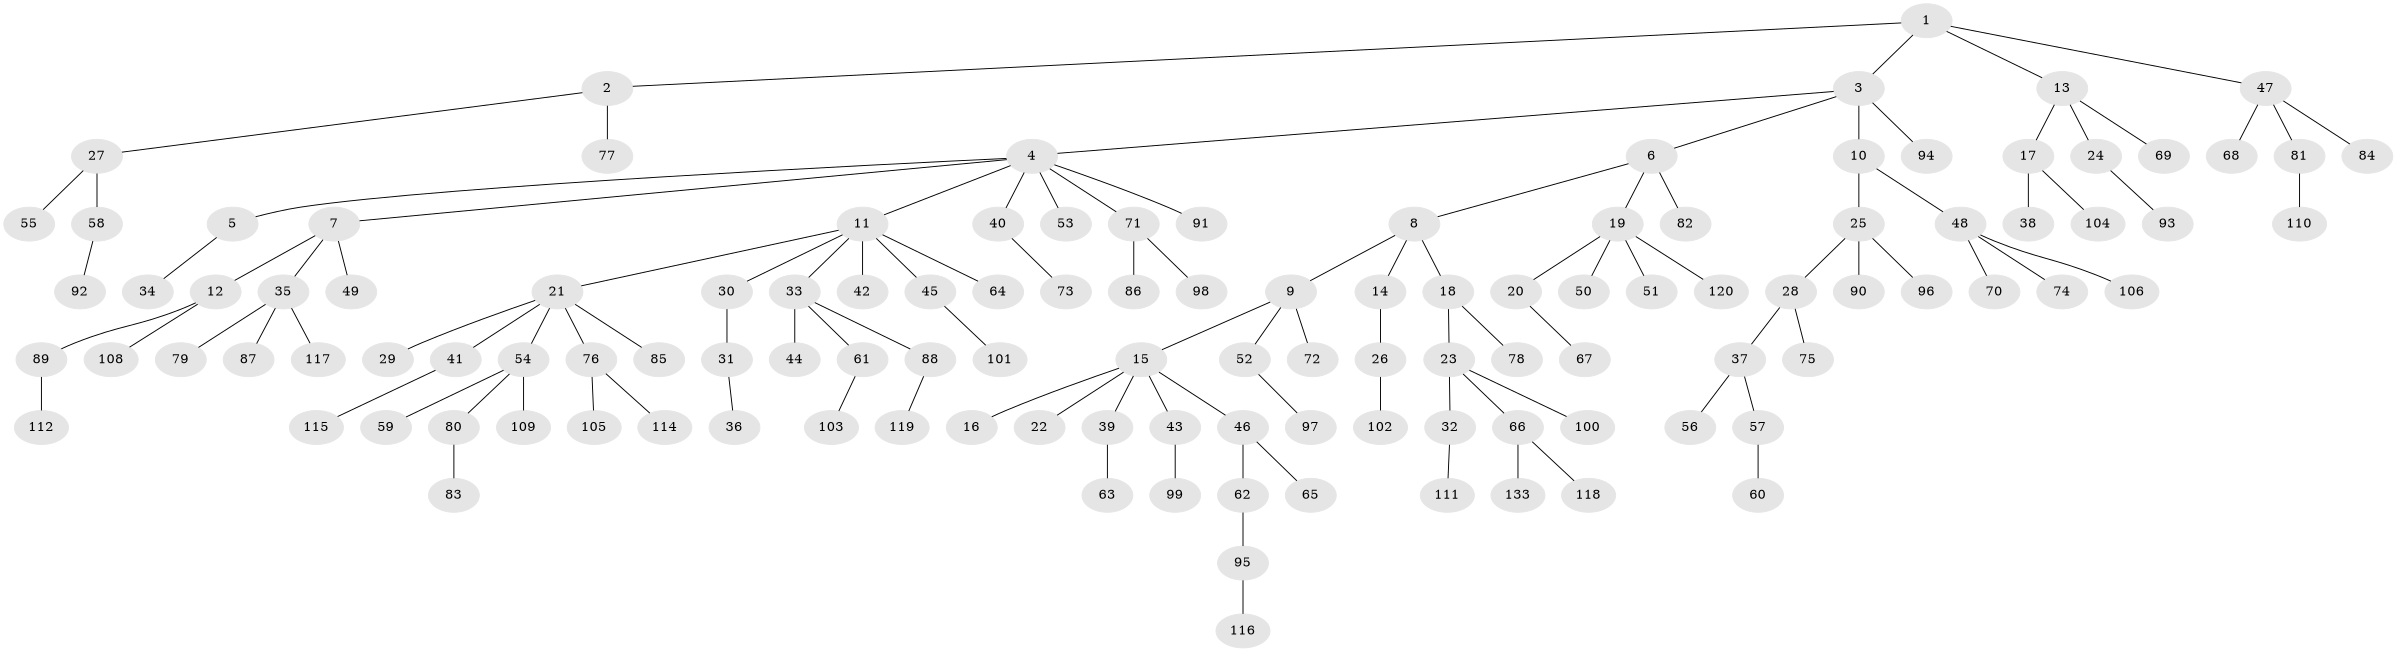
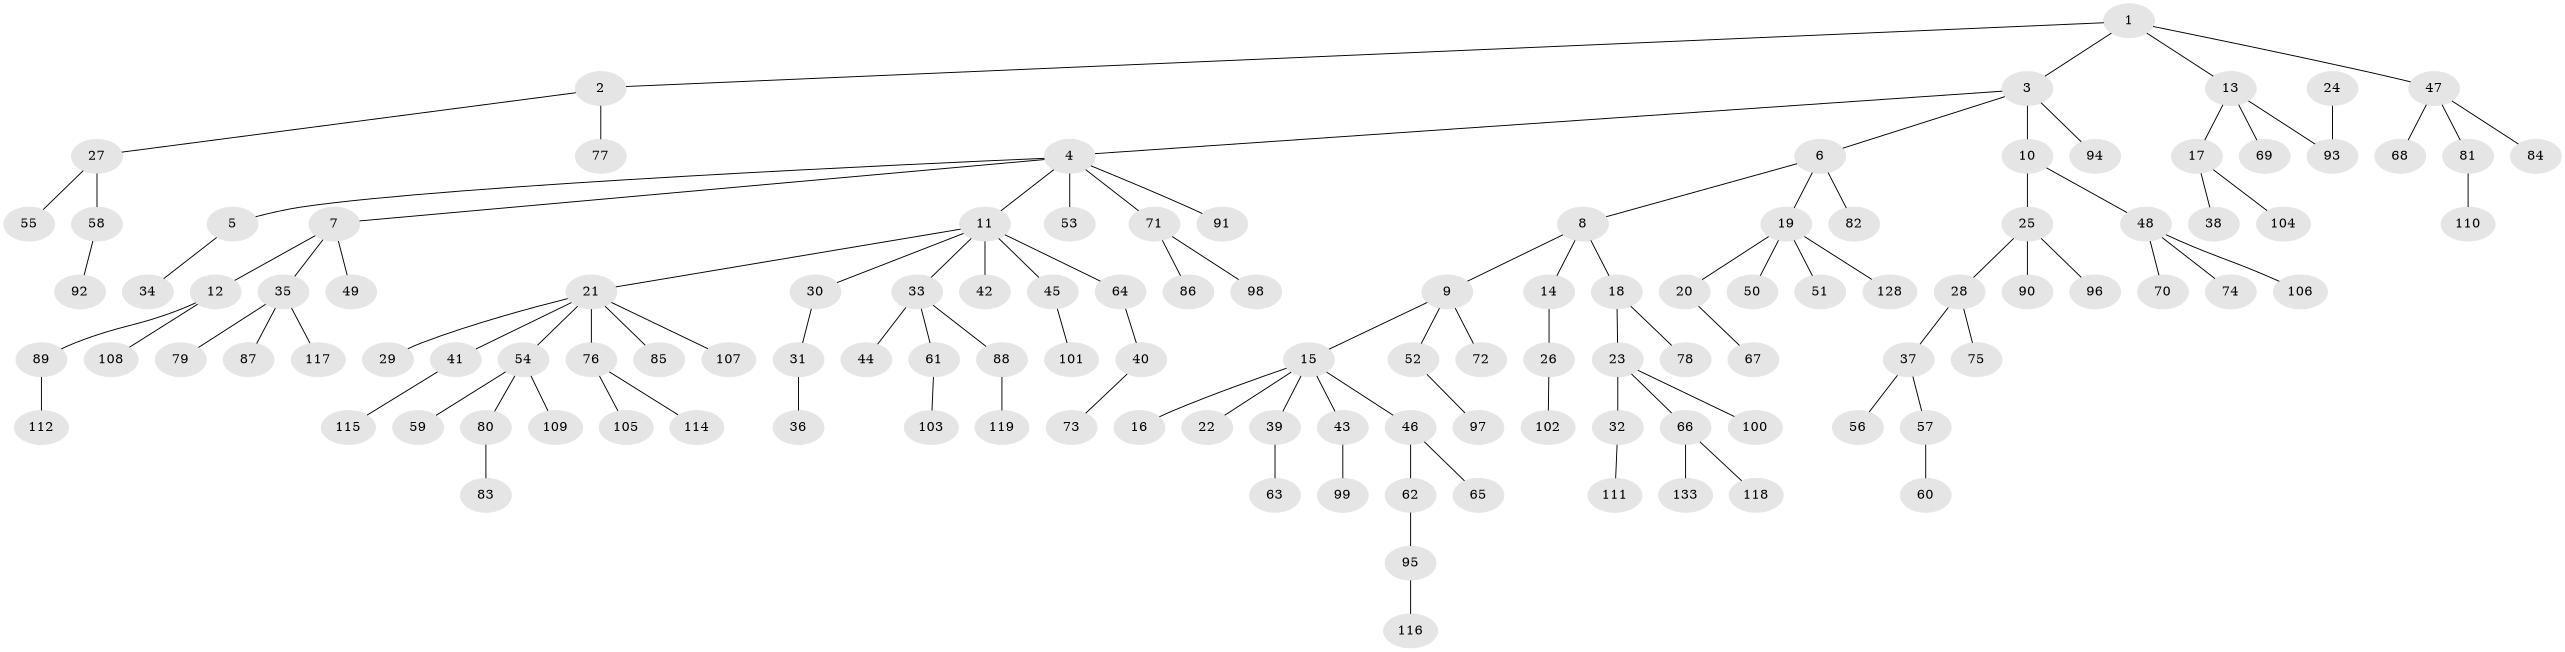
edge "13" -- "24": now "13" -- "93"
edge "4" -- "40": now "64" -- "40"
node "120": label "120" -> "128"
node "107": added
